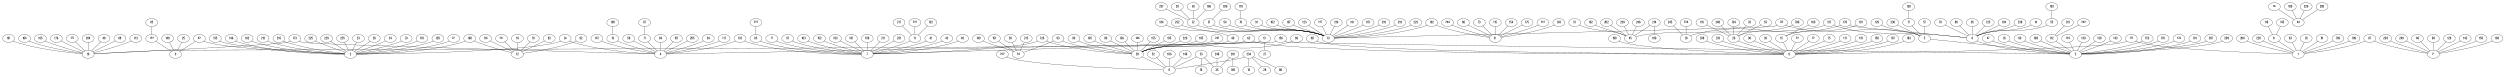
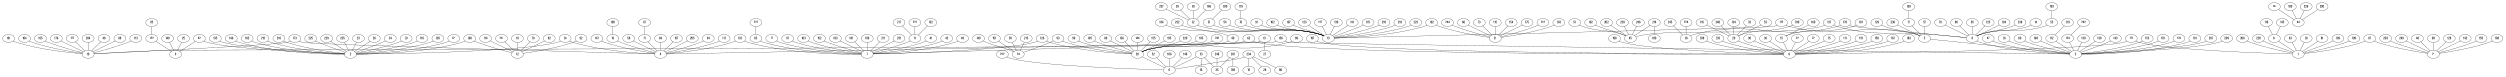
edge "242" -- "112": now "242" -- "124"
